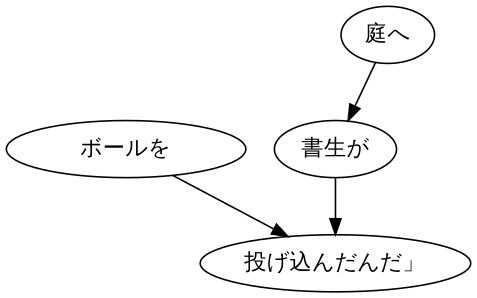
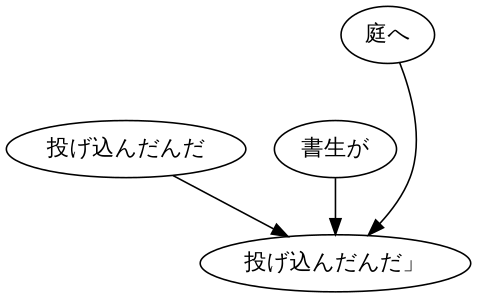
edge "庭へ" -> "書生が": now "庭へ" -> "投げ込んだんだ」"
node "ボールを": label "ボールを" -> "投げ込んだんだ"
